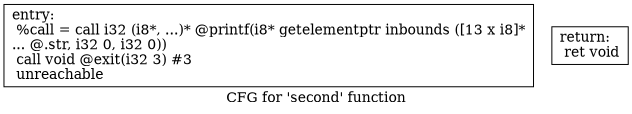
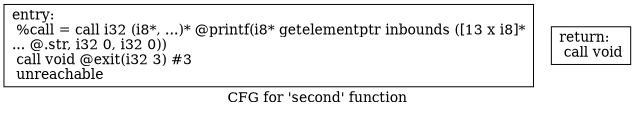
node "return:": text "ret void" -> "call void"
